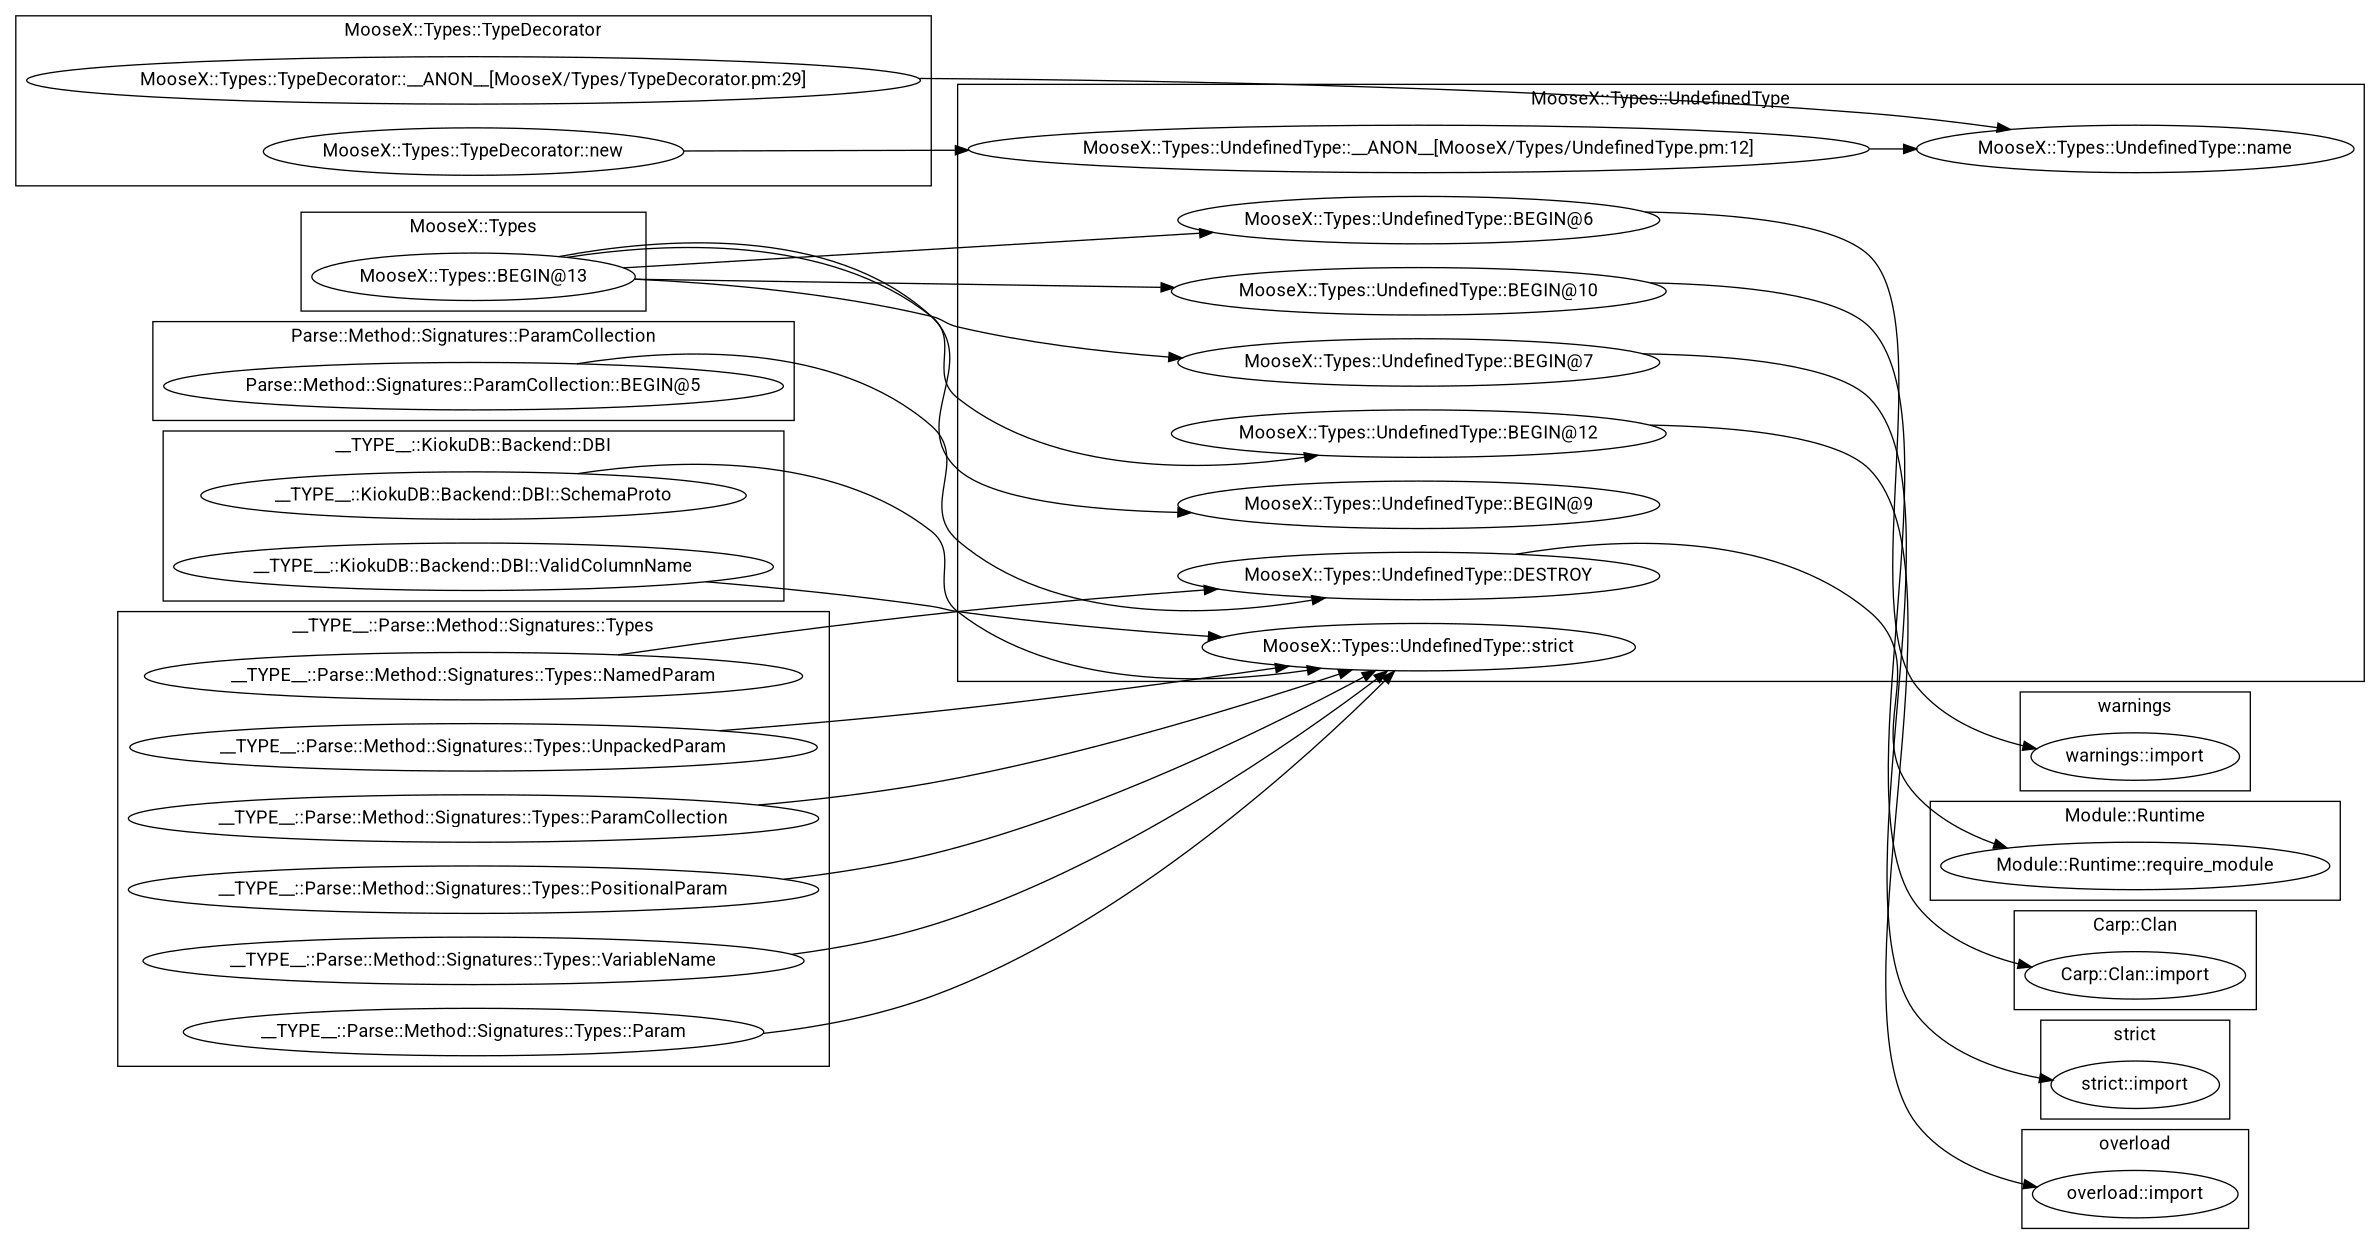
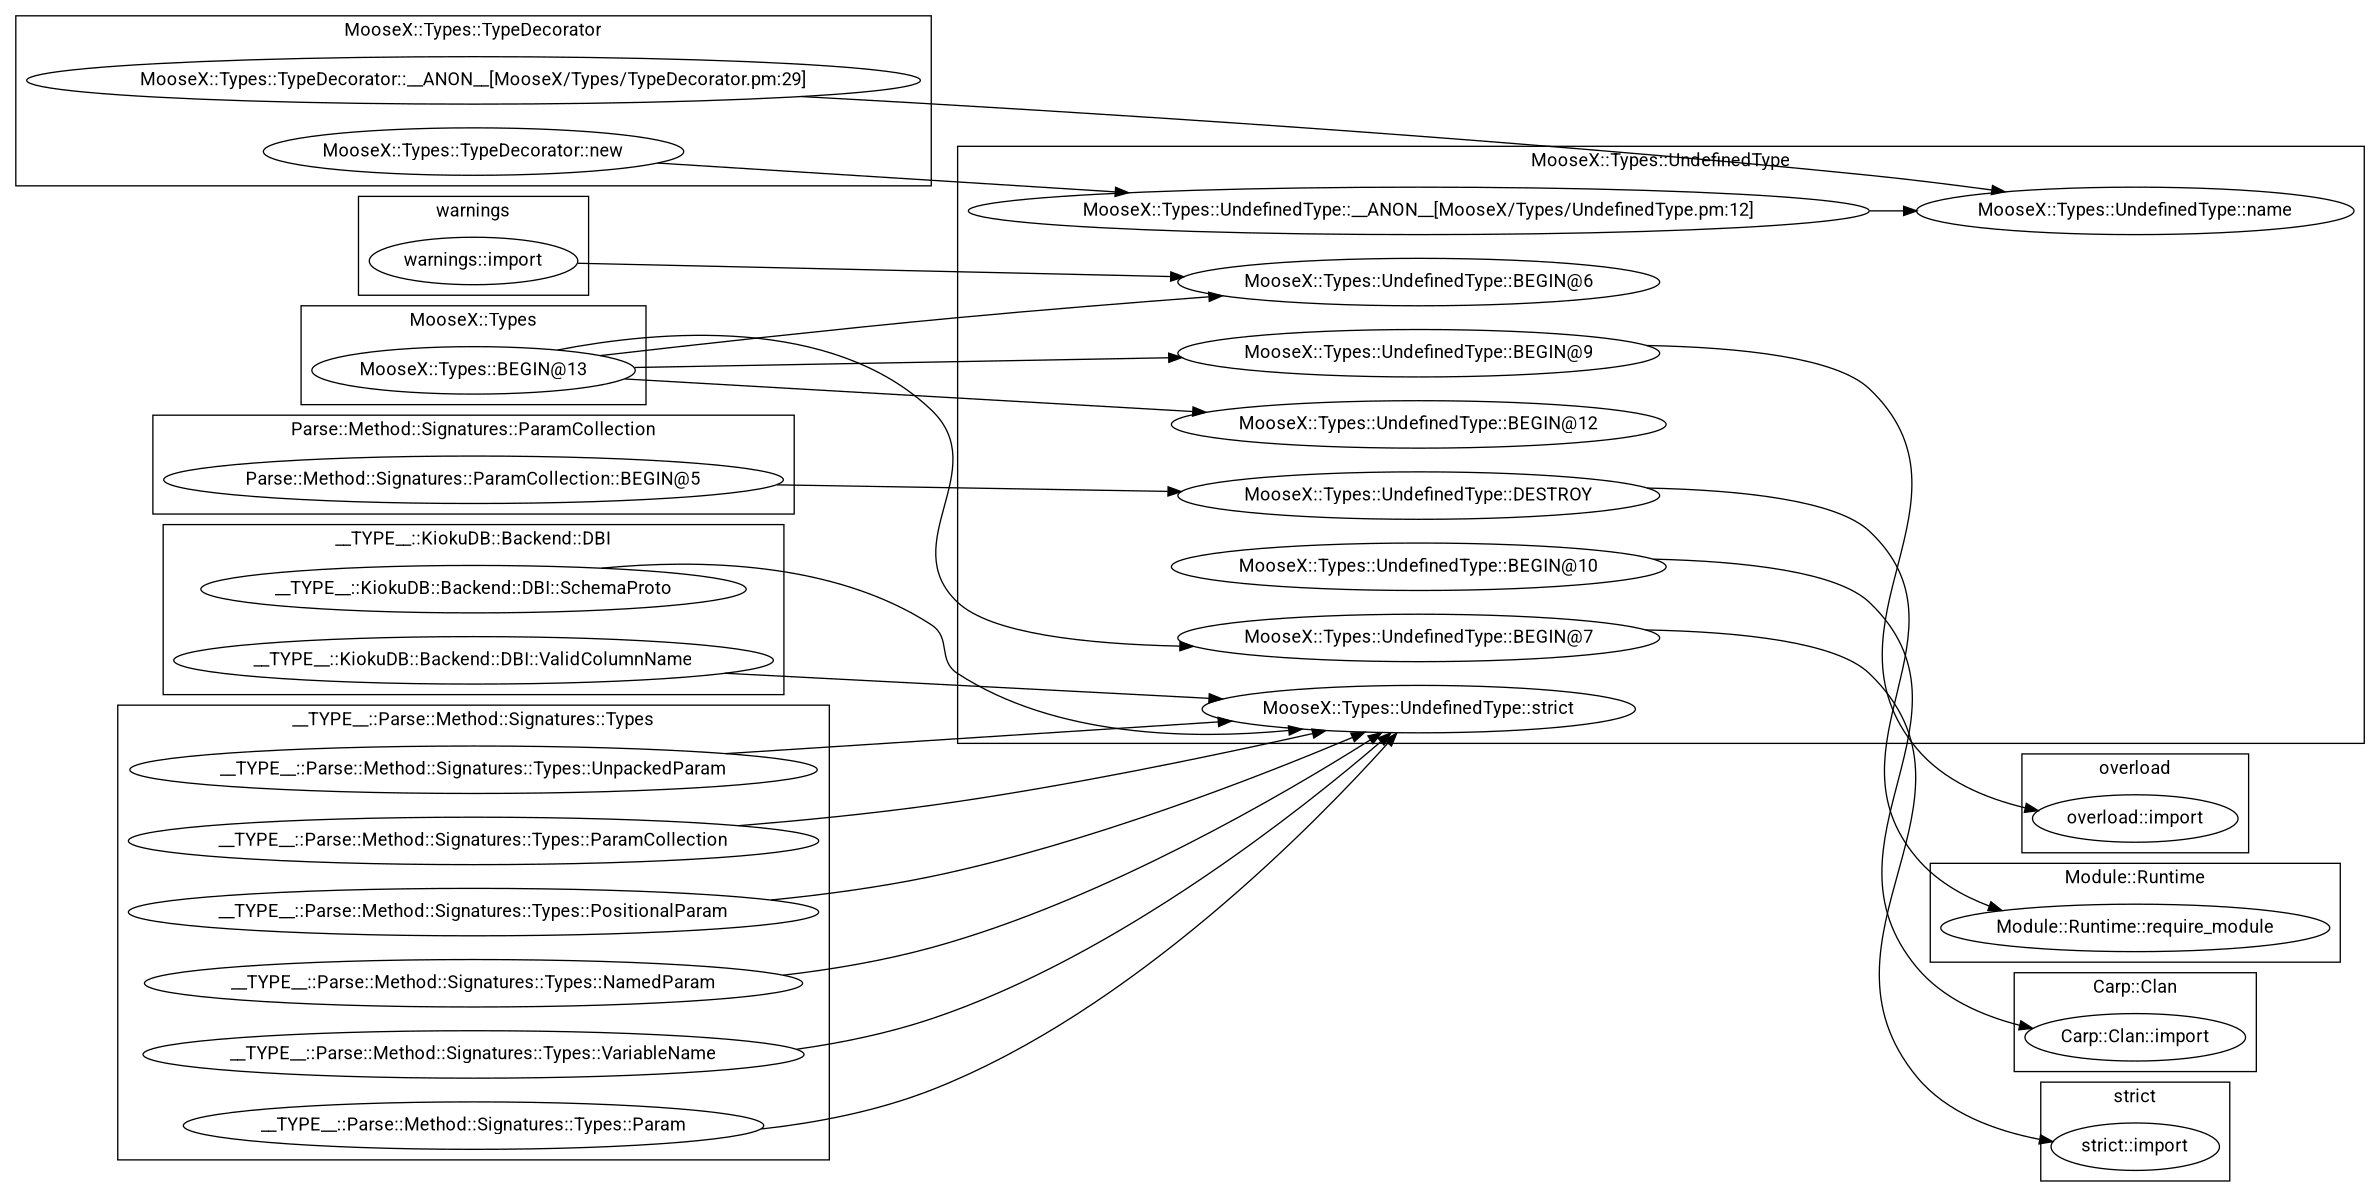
edge "MooseX::Types::BEGIN@13" -> "MooseX::Types::UndefinedType::BEGIN@10": removed
edge "MooseX::Types::UndefinedType::BEGIN@6" -> "warnings::import": reversed
edge "__TYPE__::Parse::Method::Signatures::Types::NamedParam" -> "MooseX::Types::UndefinedType::DESTROY": now "__TYPE__::Parse::Method::Signatures::Types::NamedParam" -> "MooseX::Types::UndefinedType::strict"
edge "MooseX::Types::UndefinedType::BEGIN@12" -> "overload::import": now "MooseX::Types::UndefinedType::BEGIN@9" -> "overload::import"
